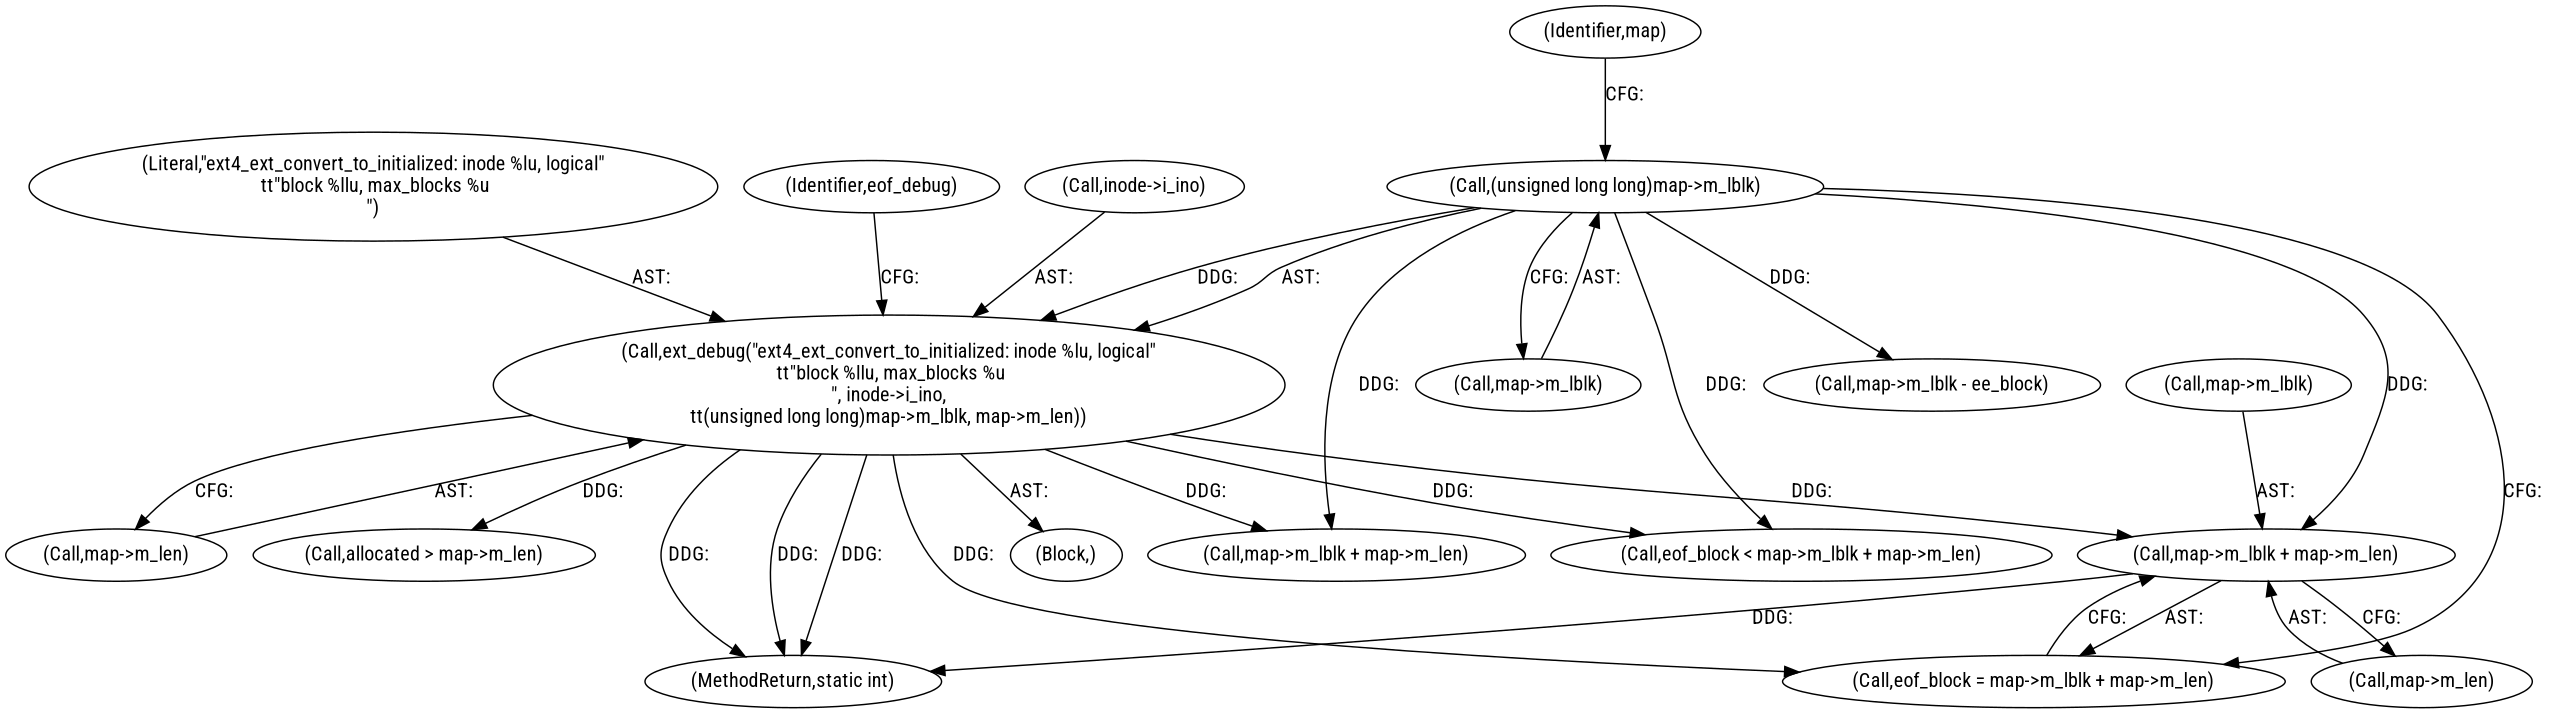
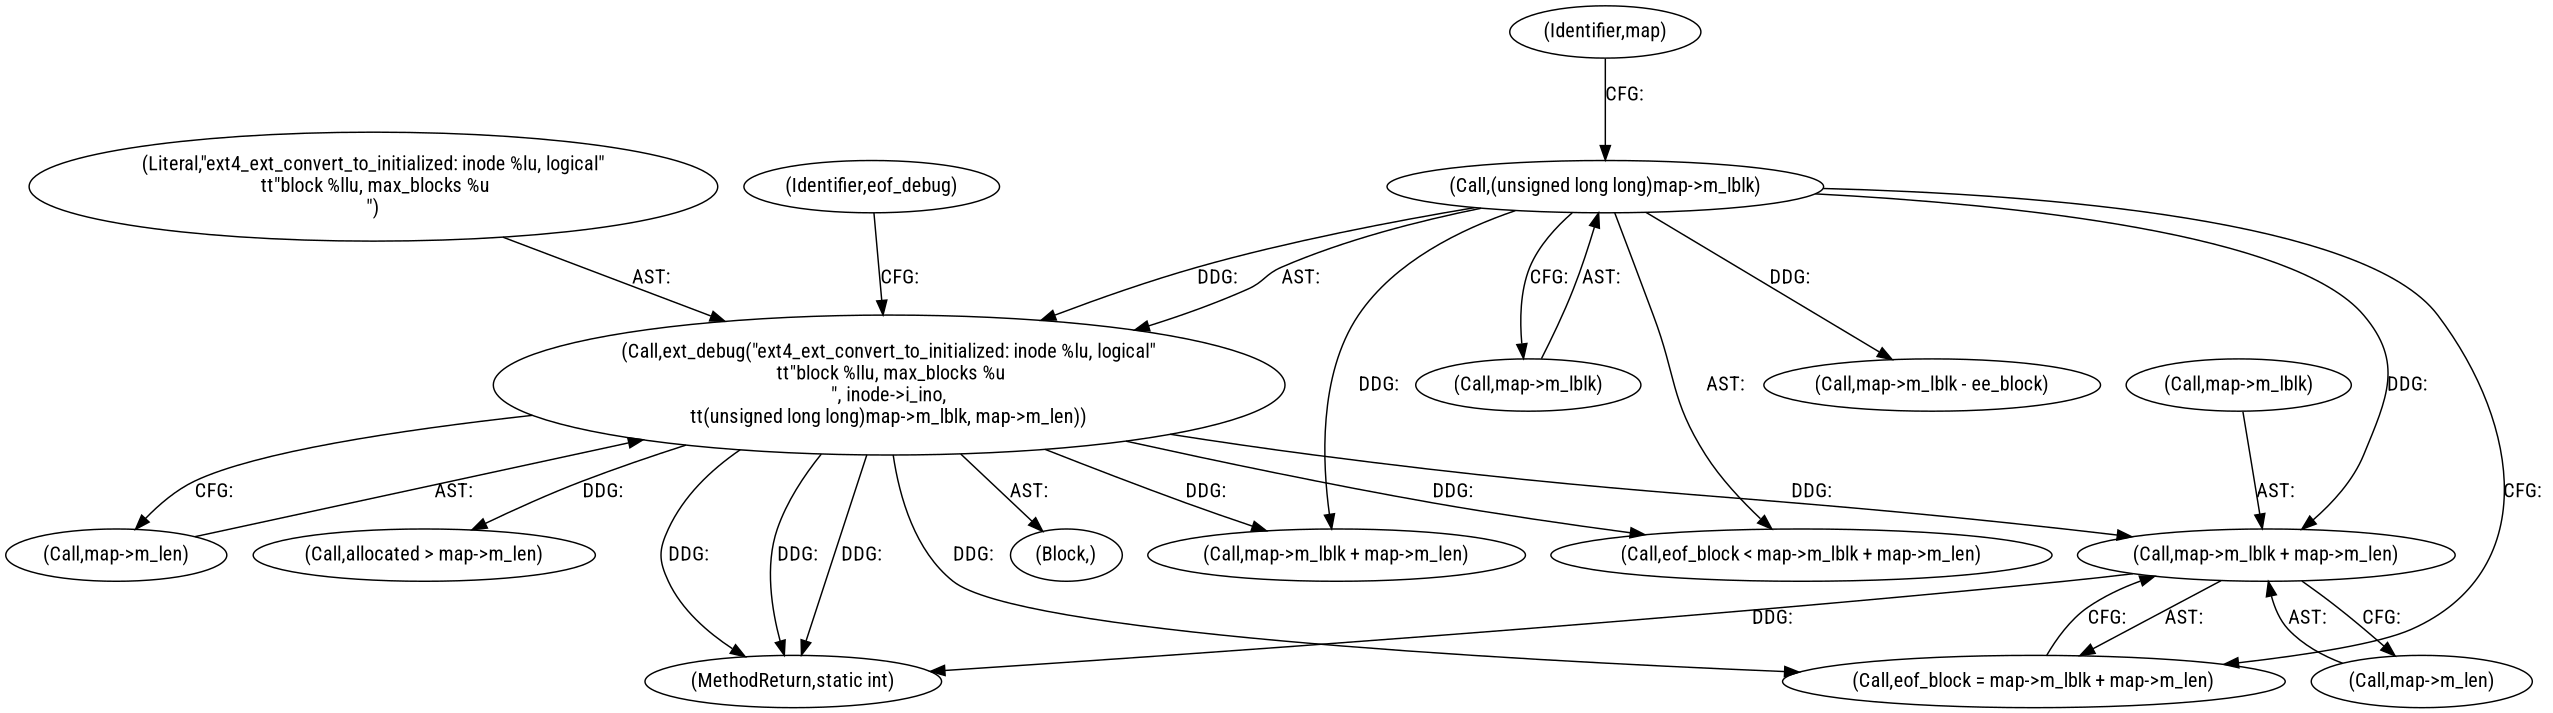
node "(Call,inode->i_ino)": removed
edge "(Call,(unsigned long long)map->m_lblk)" -> "(Call,eof_block < map->m_lblk + map->m_len)": label "DDG: " -> "AST: "
